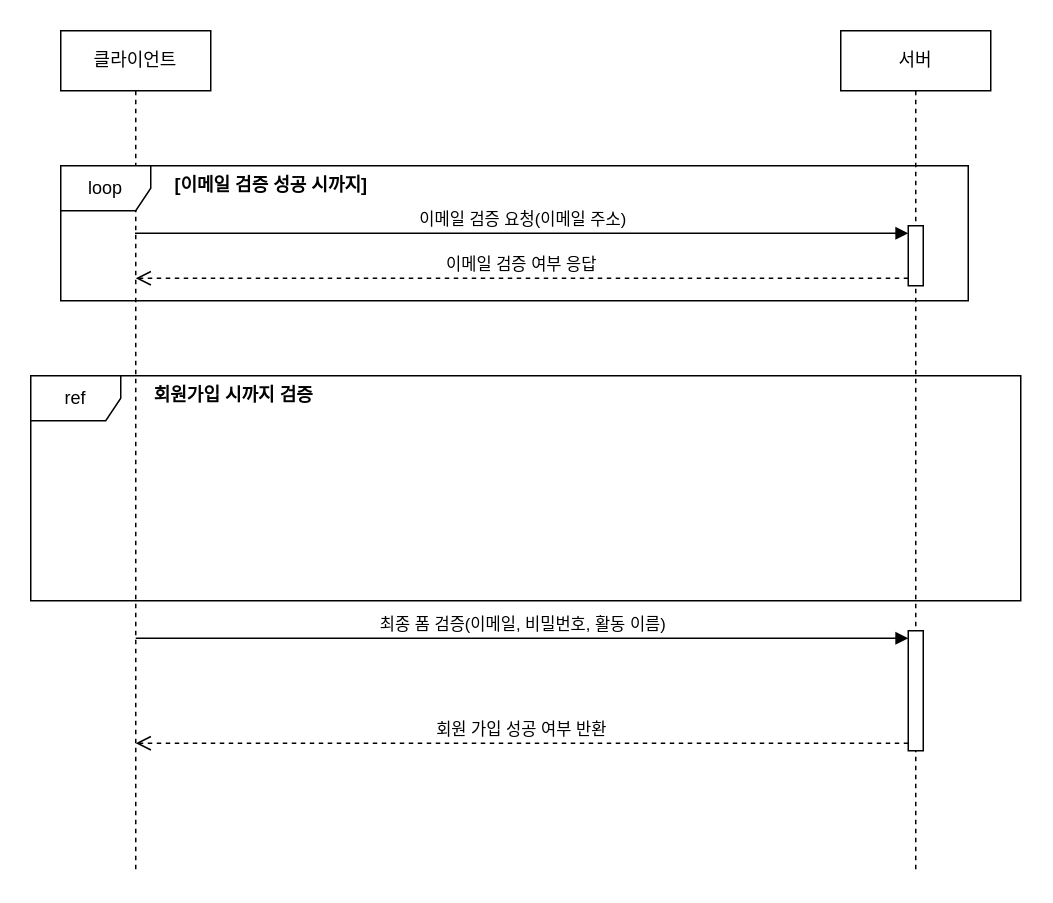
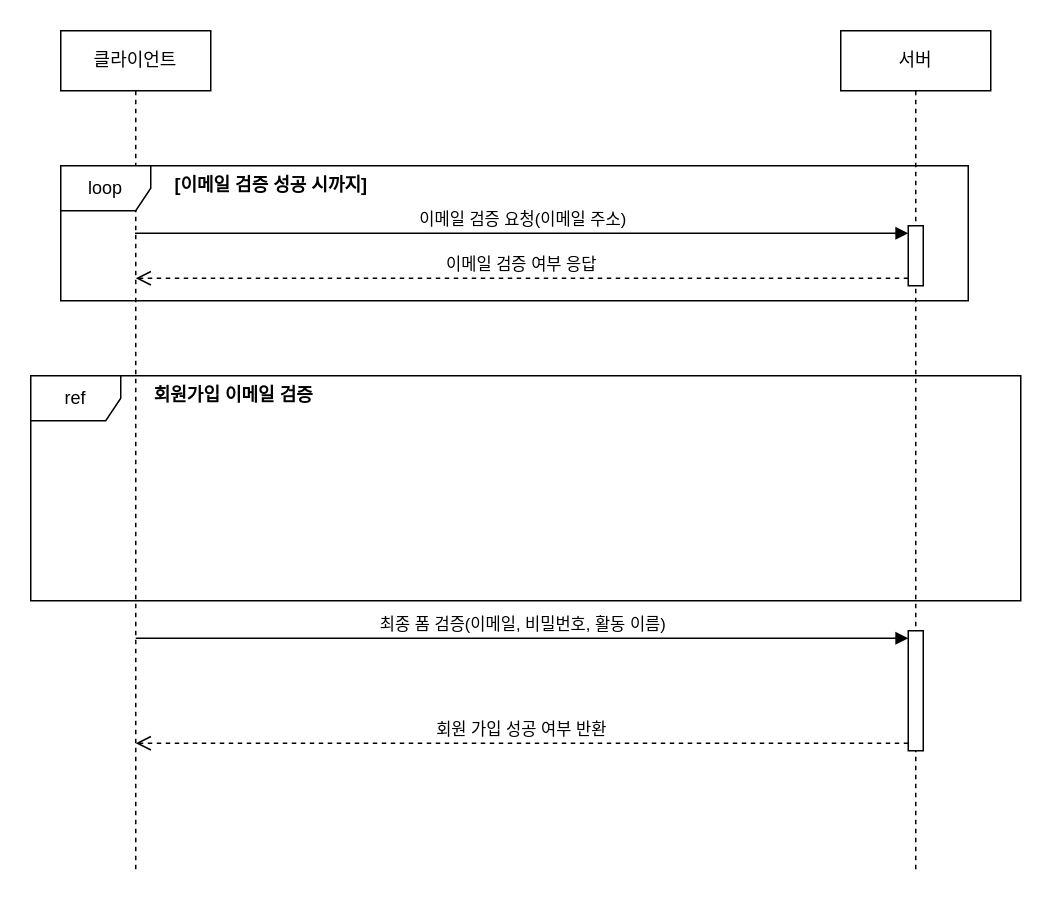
node "회원가입 시까지 검증": label "회원가입 시까지 검증" -> "회원가입 이메일 검증"
